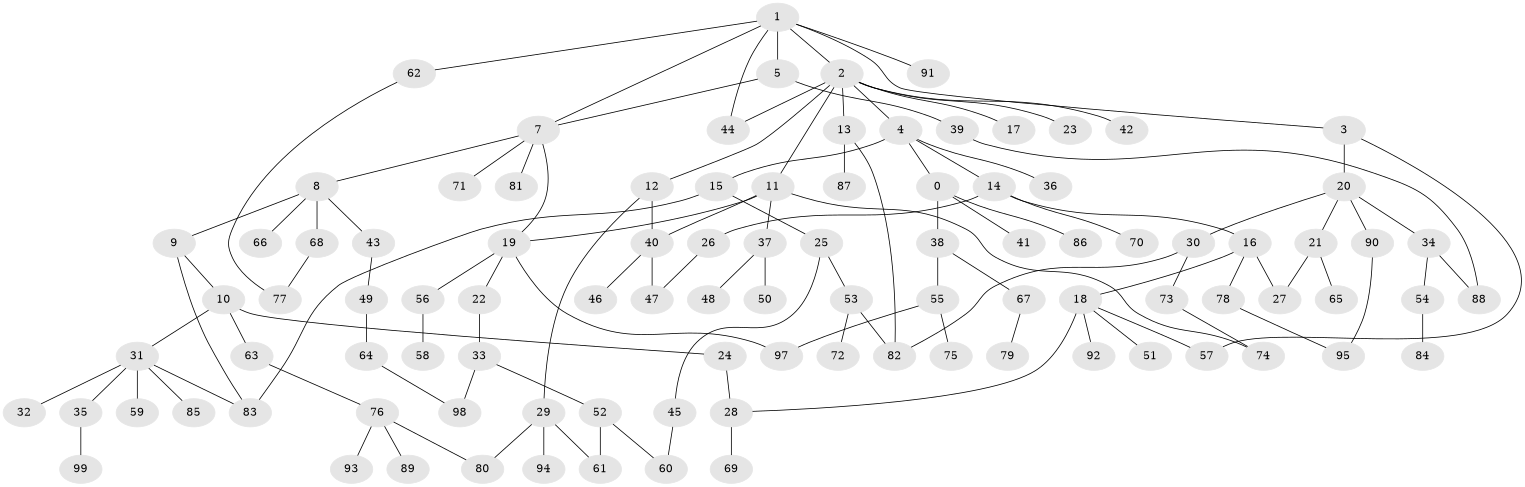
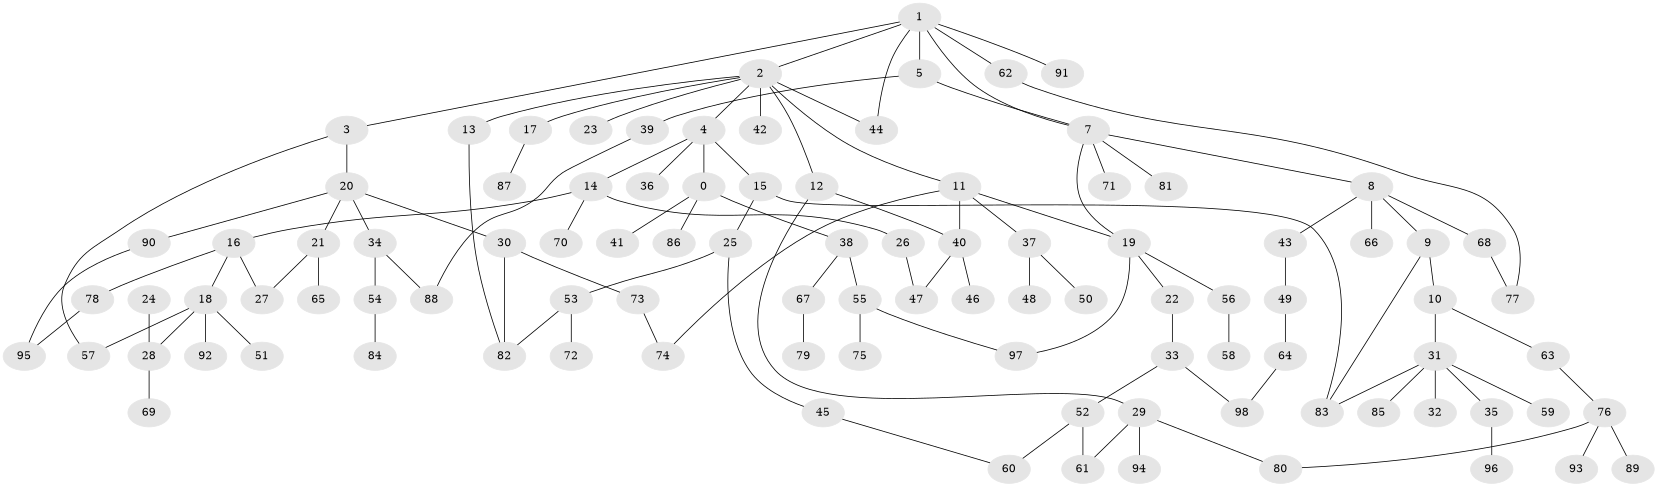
edge "13" -- "87": now "17" -- "87"
edge "10" -- "24": removed
node "99": label "99" -> "96"
